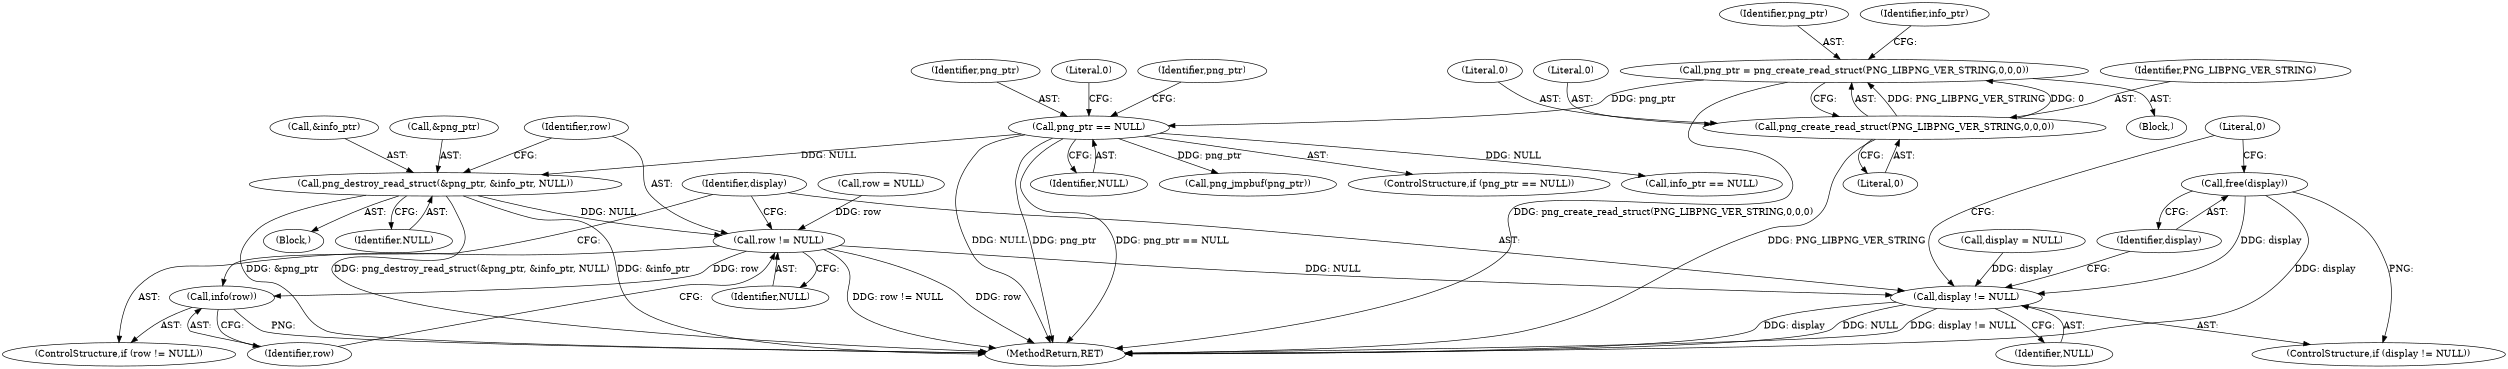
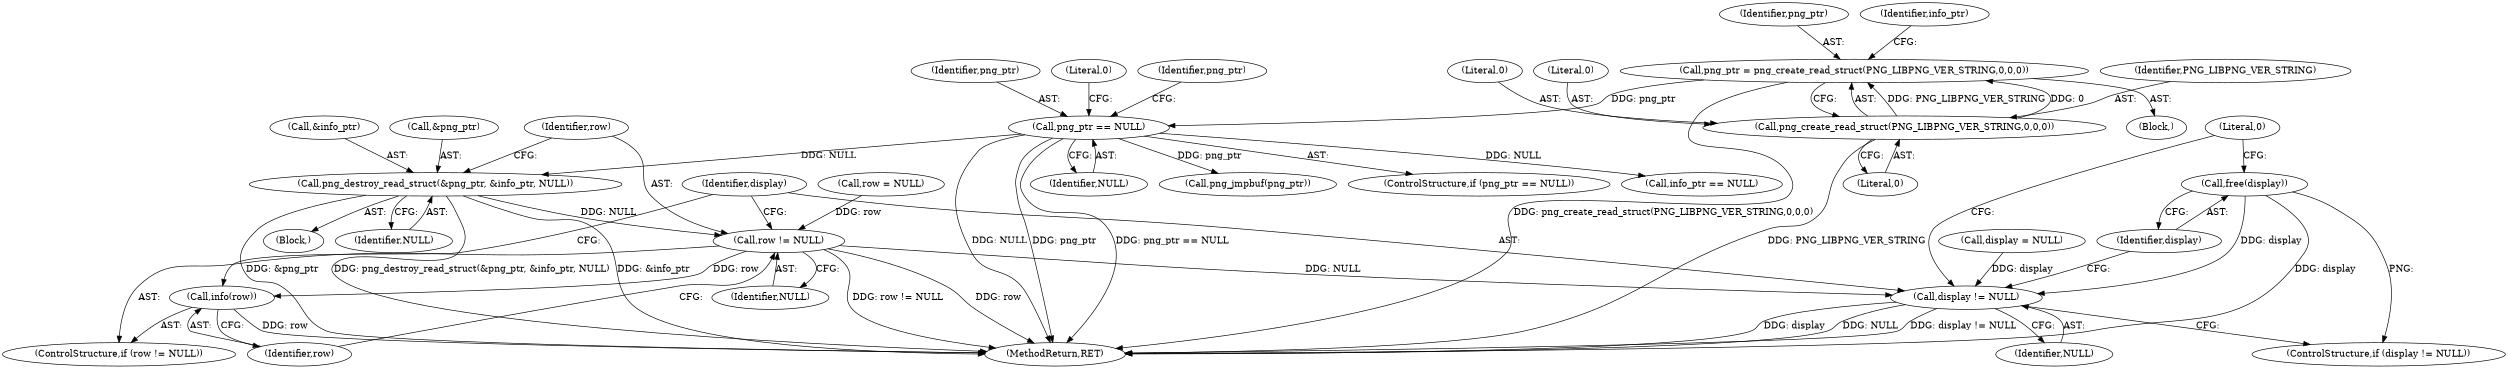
edge "(Call,info(row))" -> "(MethodReturn,RET)": label "PNG: " -> "DDG: row"
edge "(Call,display != NULL)" -> "(ControlStructure,if (display != NULL))": label "AST: " -> "CFG: "
